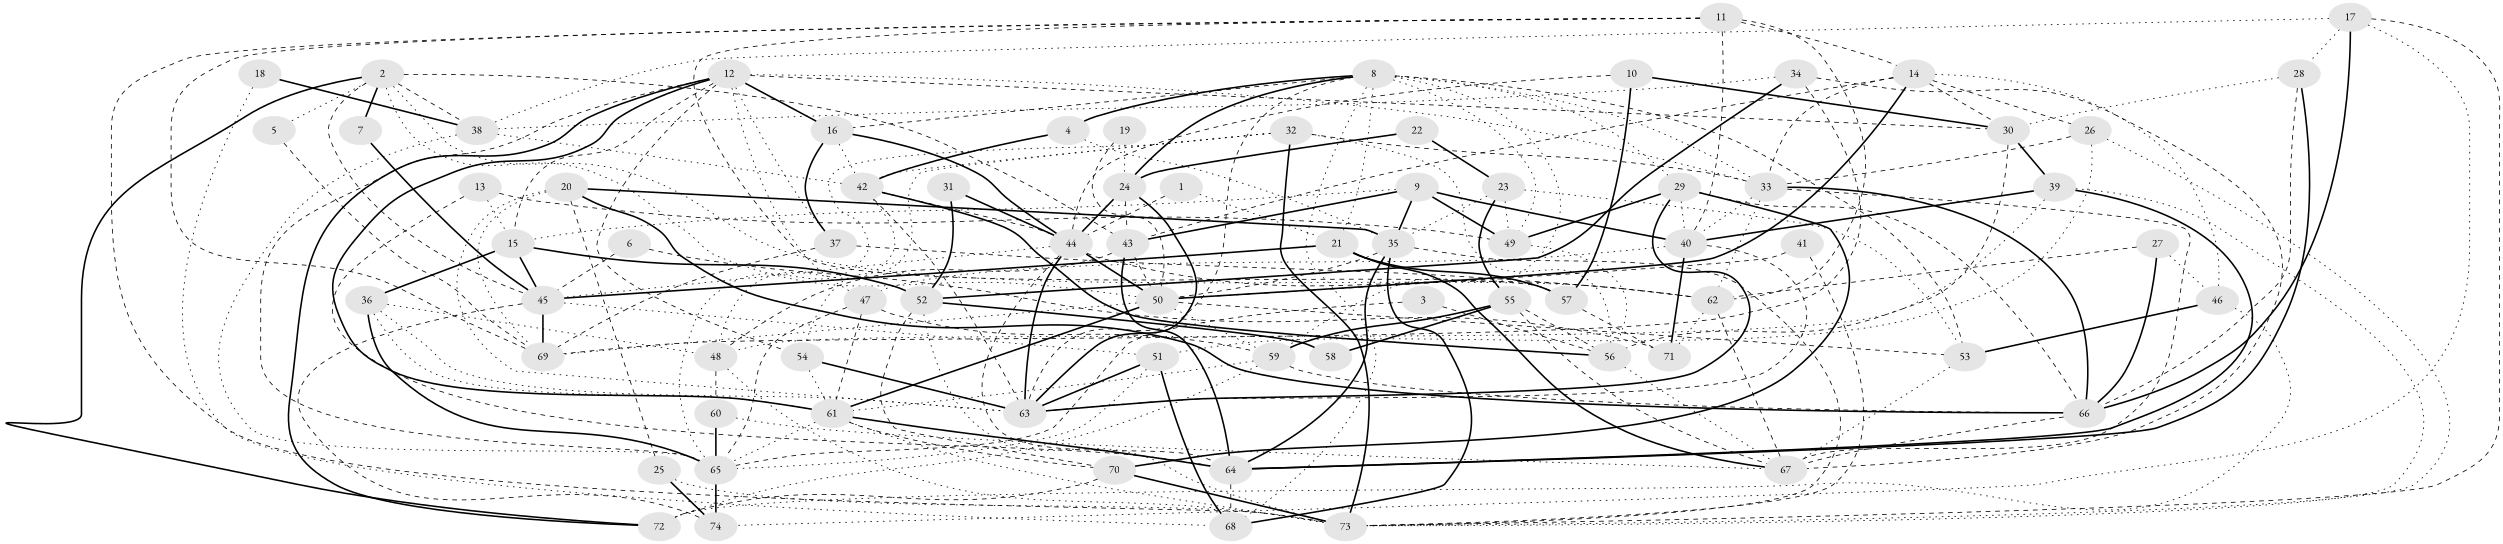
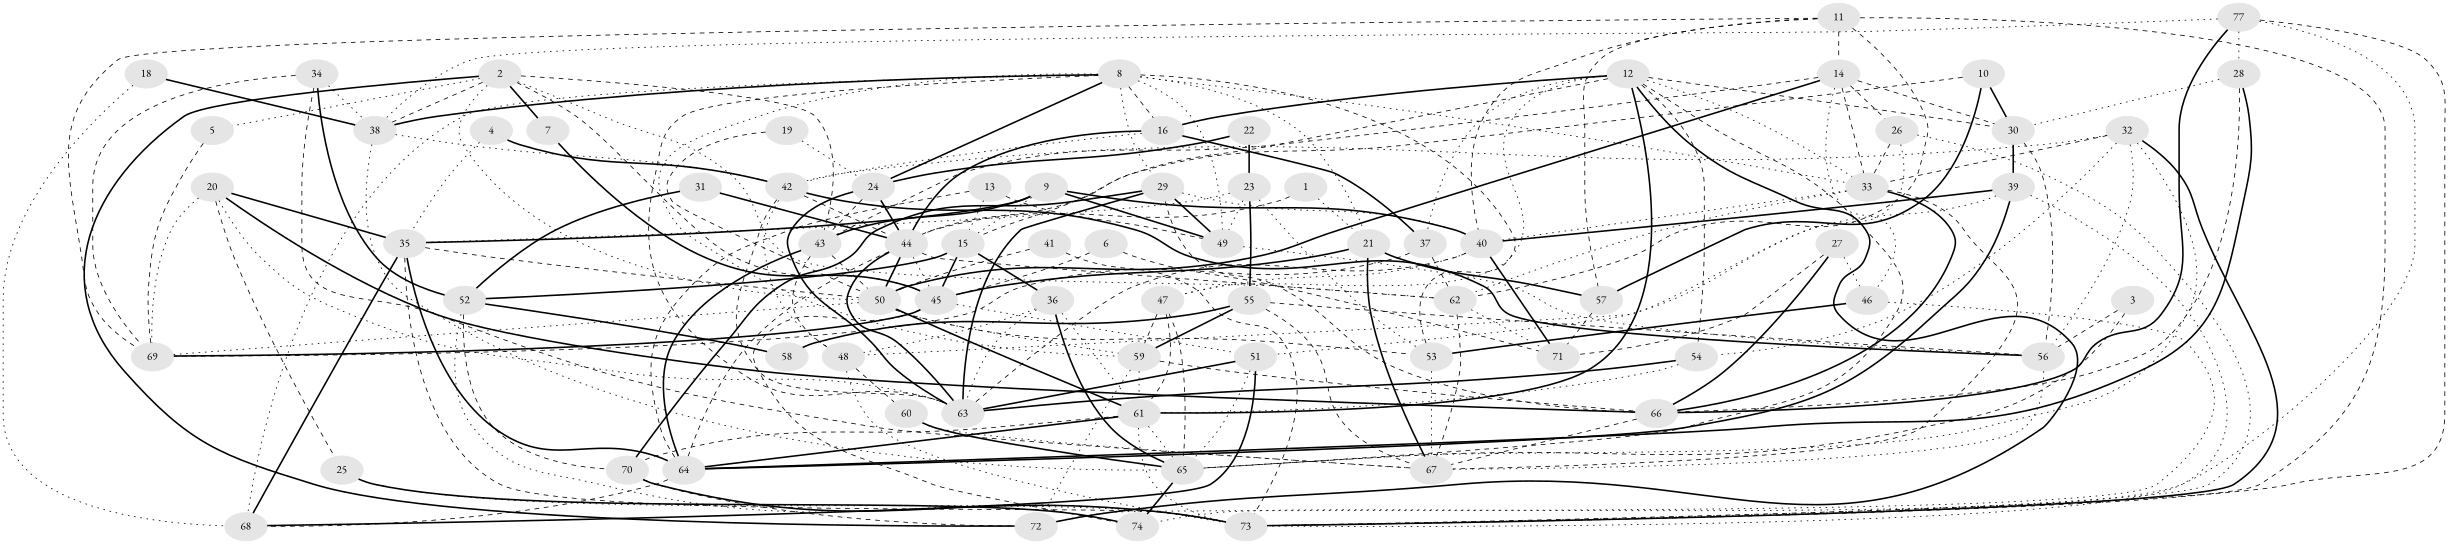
node "17": label "17" -> "77"
edge "8" -- "4": now "8" -- "38"
edge "27" -- "62": now "27" -- "71"
